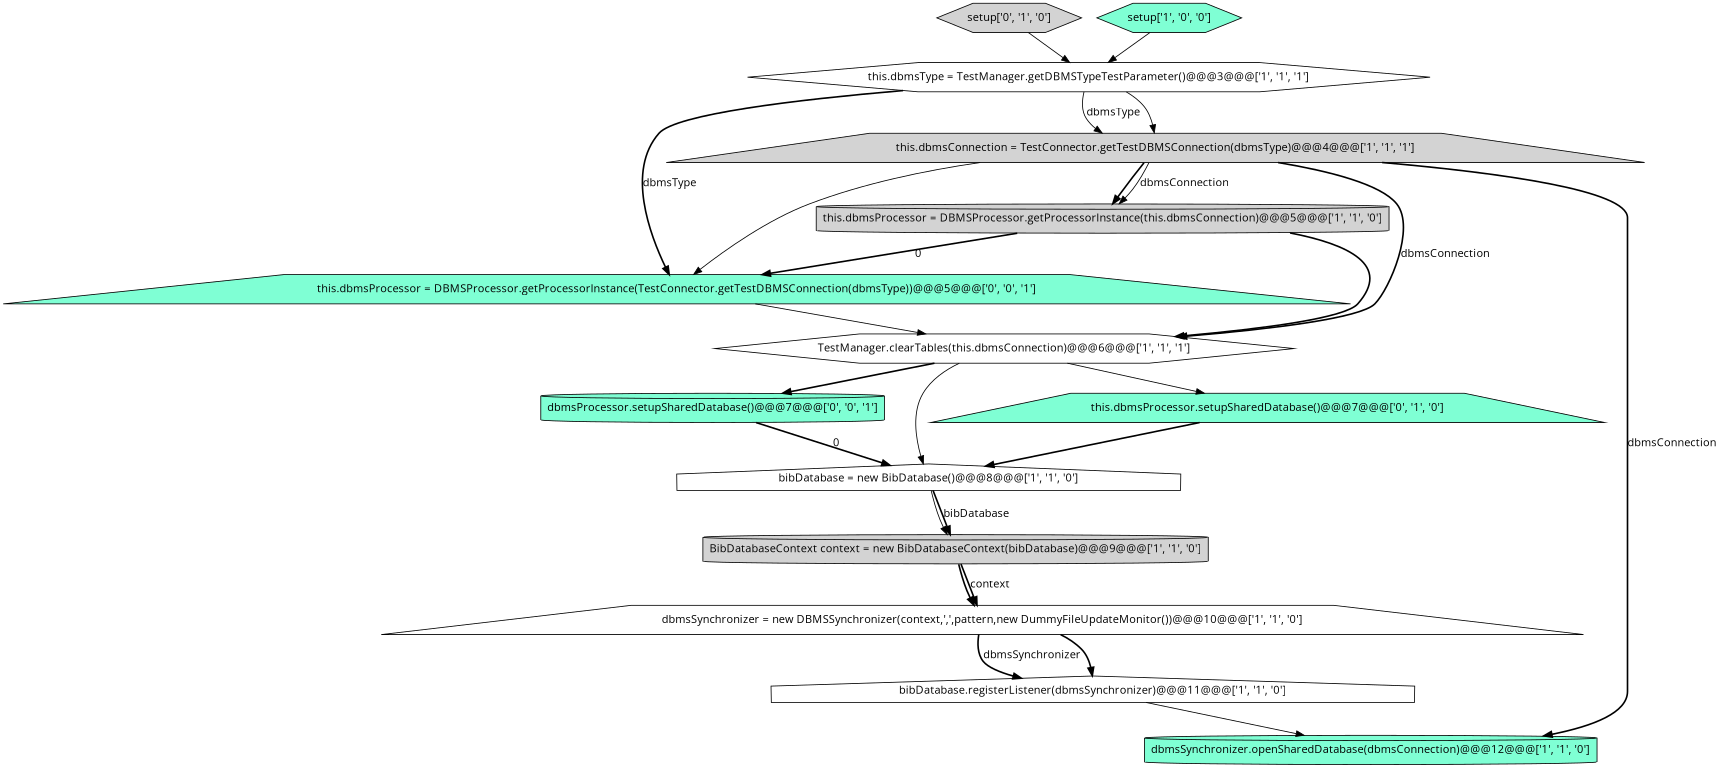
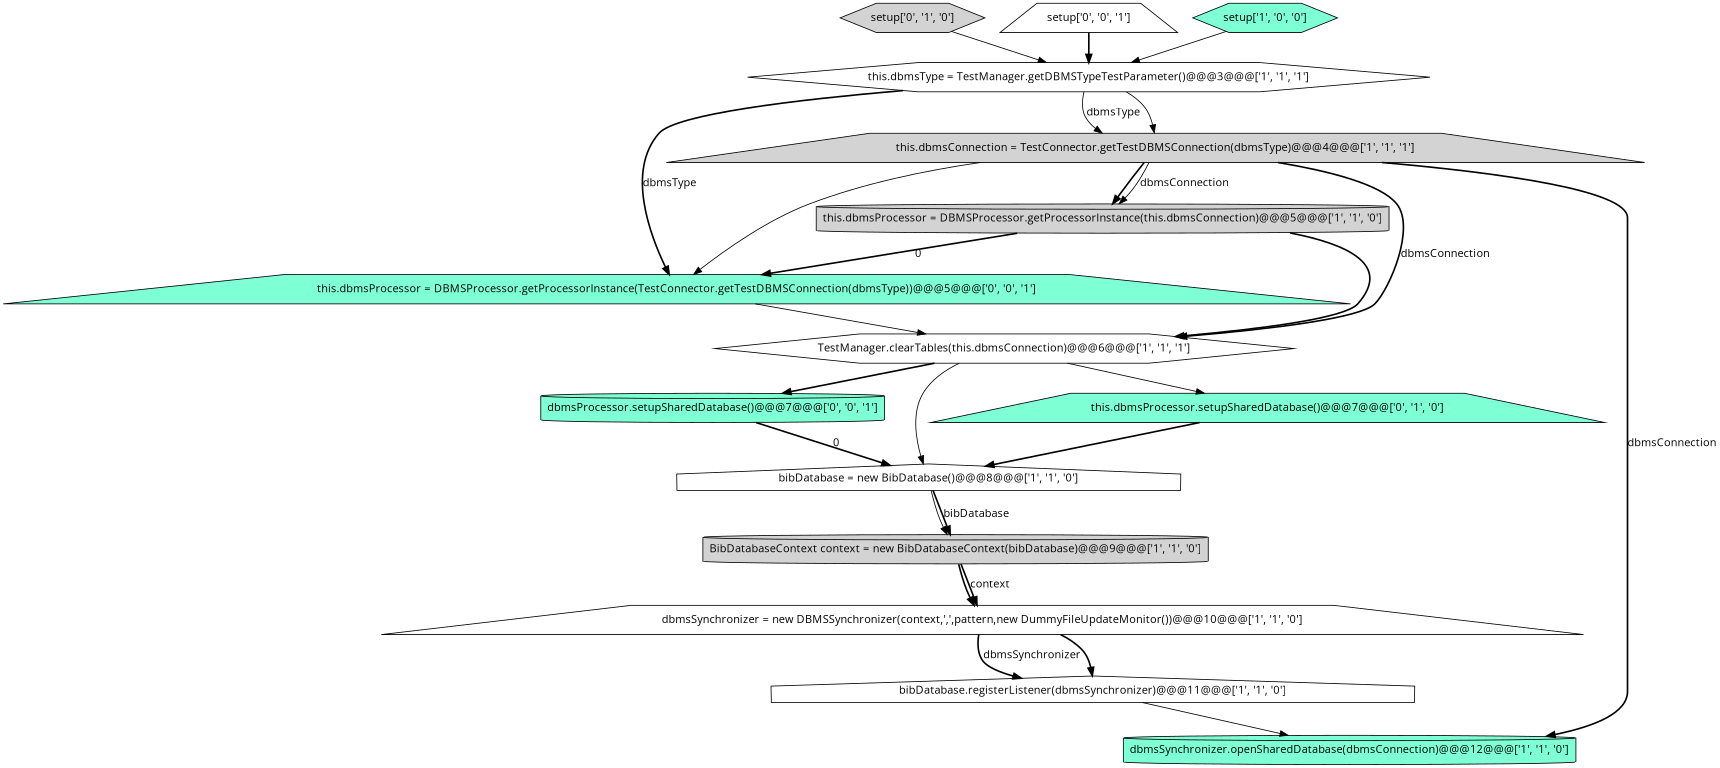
node "setup['0', '0', '1']": added
